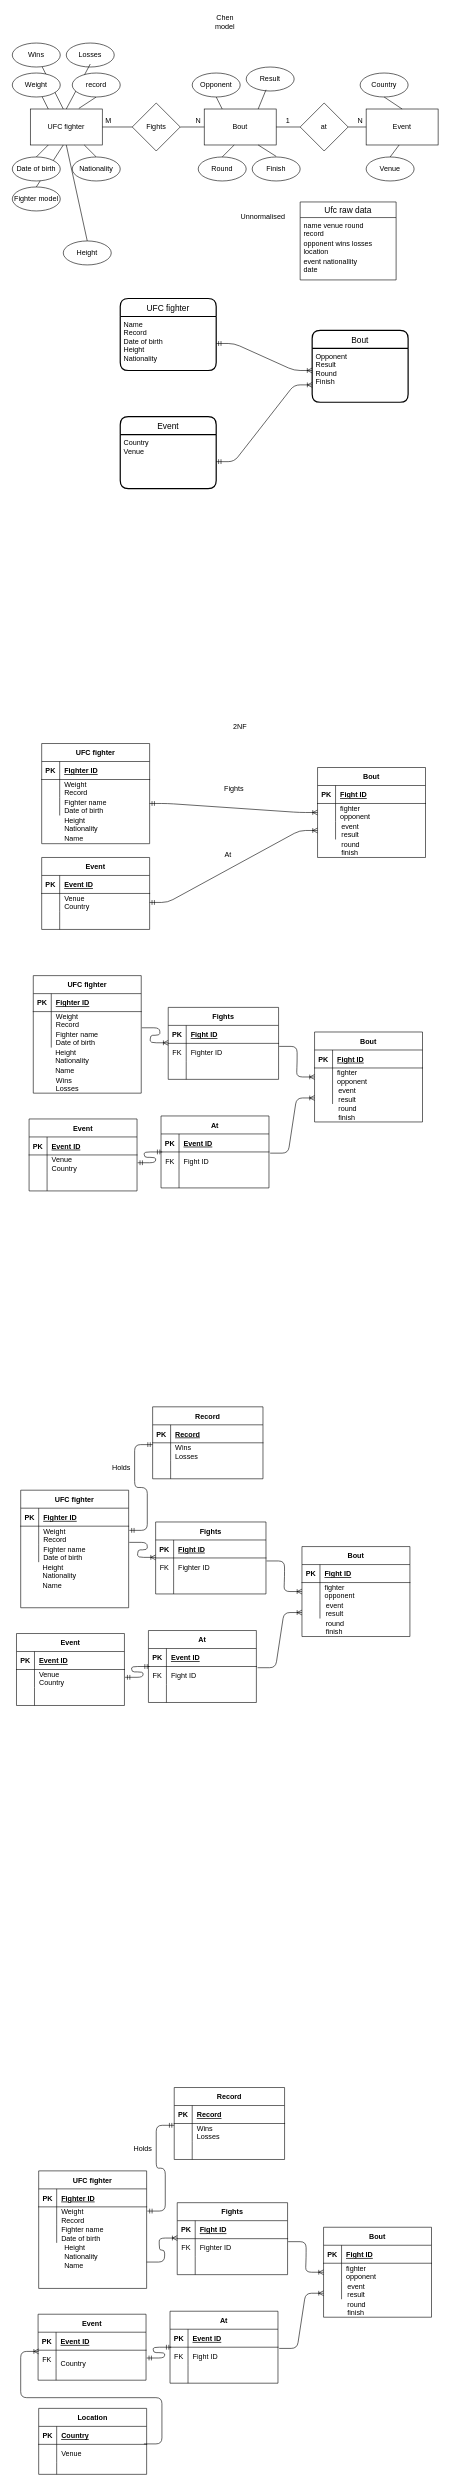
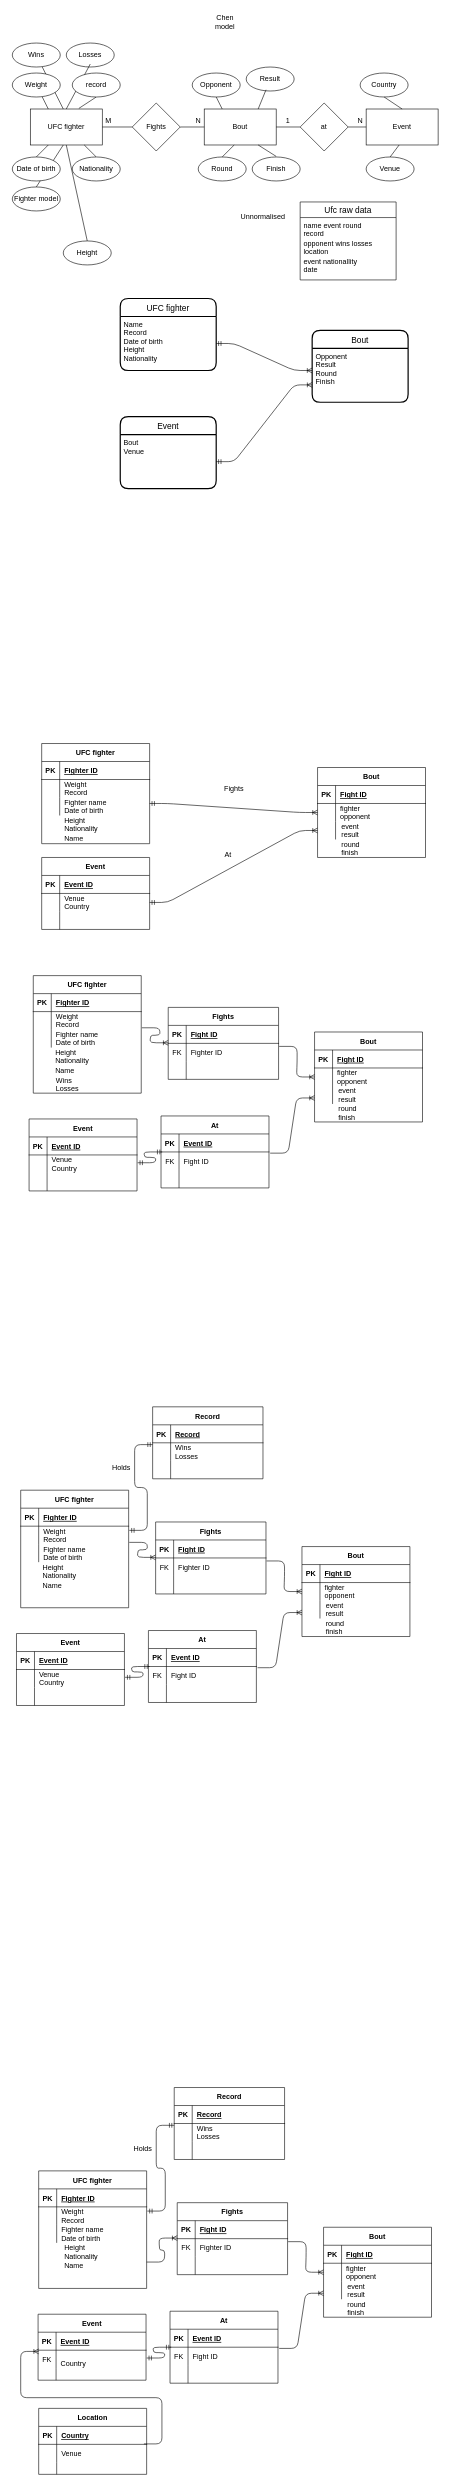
node "name venue round record": label "name venue round record" -> "name event round record"
node "Country Venue": label "Country Venue" -> "Bout Venue"
node "2NF": removed
